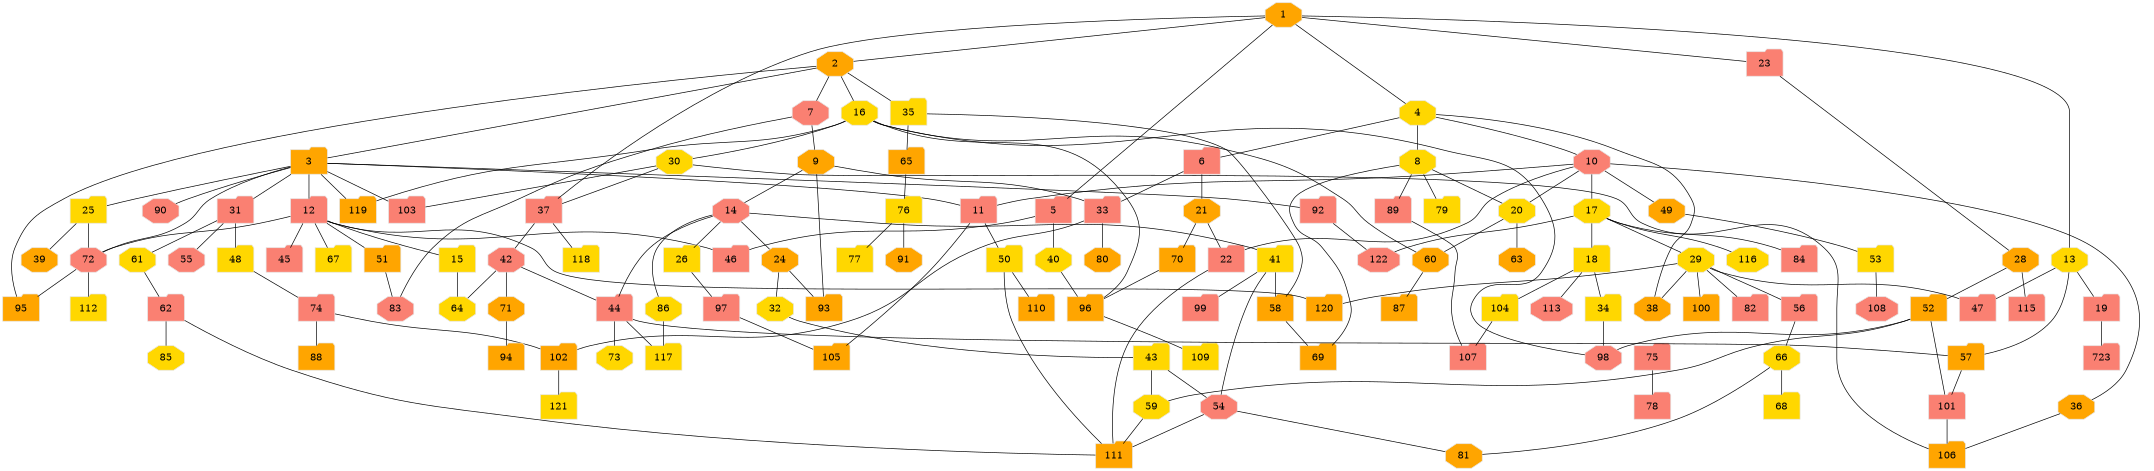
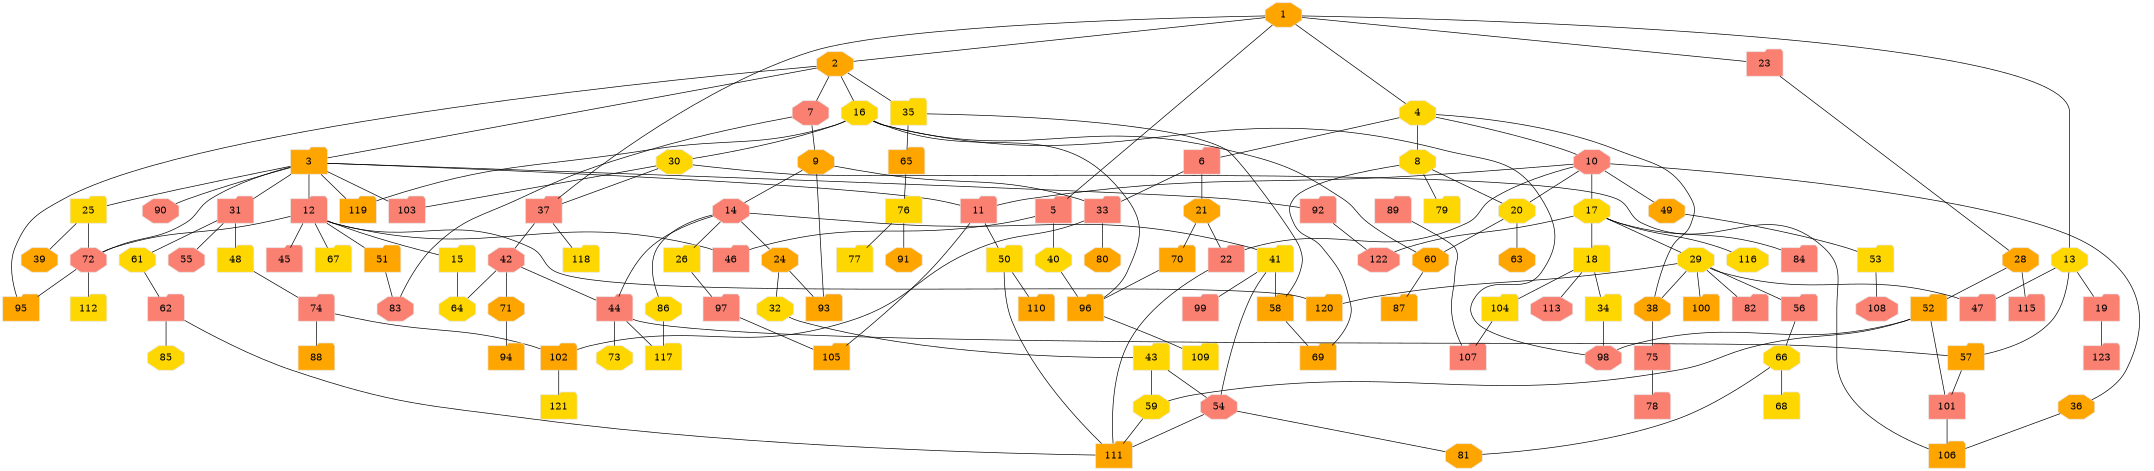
edge "8" -- "89": removed
edge "38" -- "75": added
node "723": label "723" -> "123"
